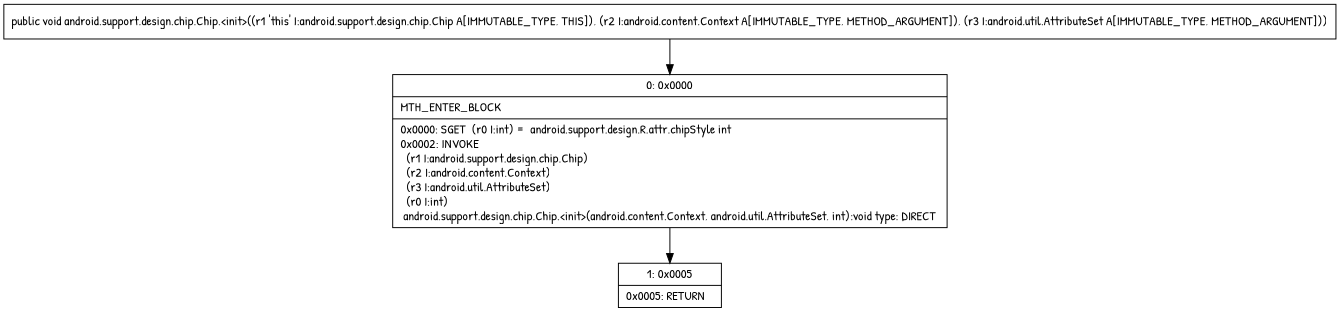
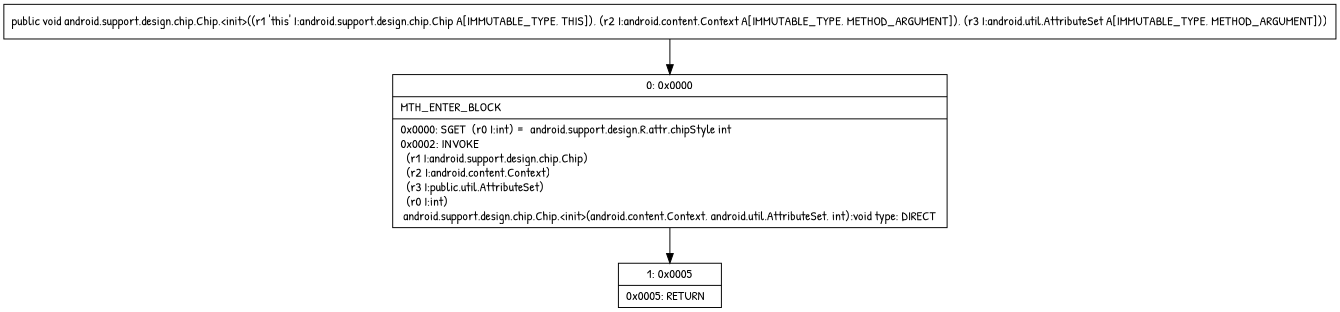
node "0: 0x0000": text "(r3 I:android.util.AttributeSet)" -> "(r3 I:public.util.AttributeSet)"
